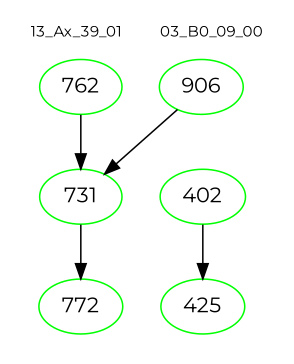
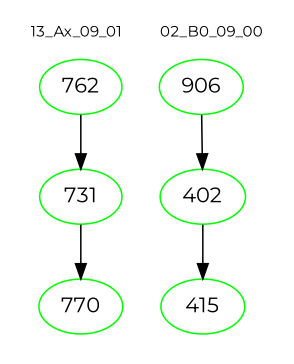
cluster "13_Ax_39_01": label "13_Ax_39_01" -> "13_Ax_09_01"
cluster "03_B0_09_00": label "03_B0_09_00" -> "02_B0_09_00"
edge "906" -> "731": now "906" -> "402"
node "772": label "772" -> "770"
node "425": label "425" -> "415"
